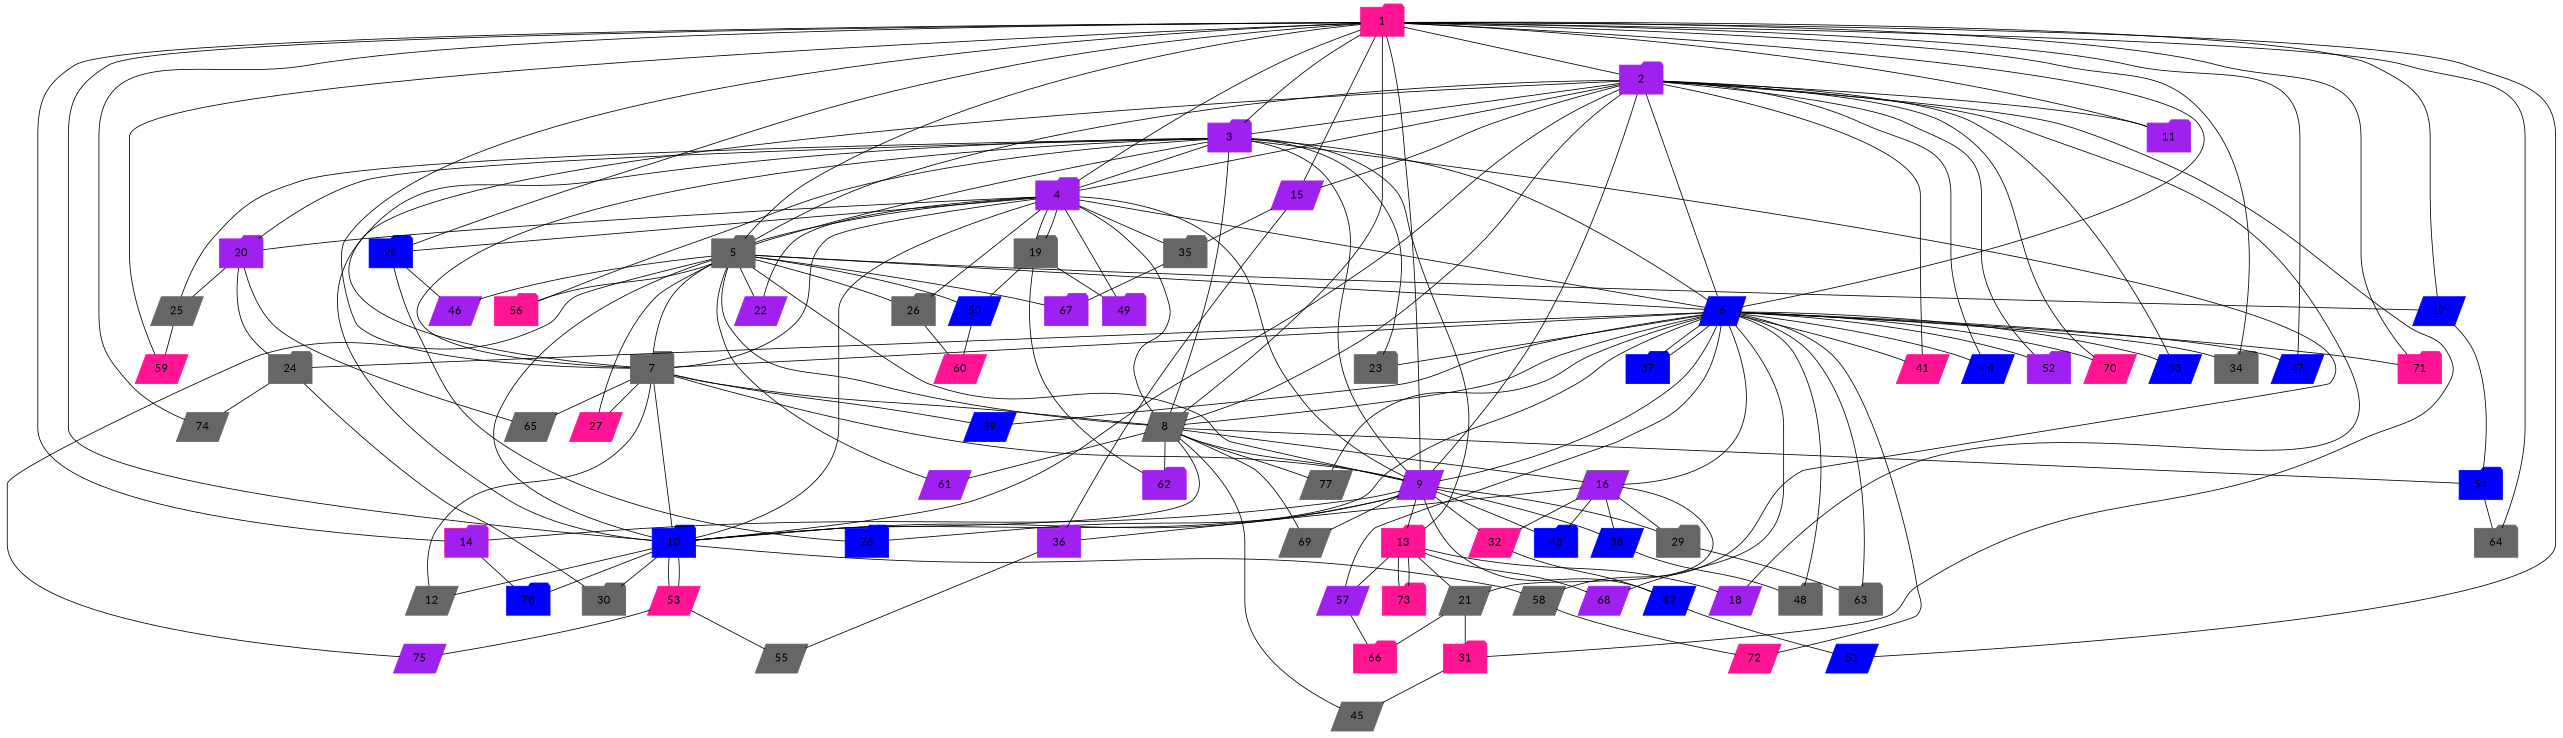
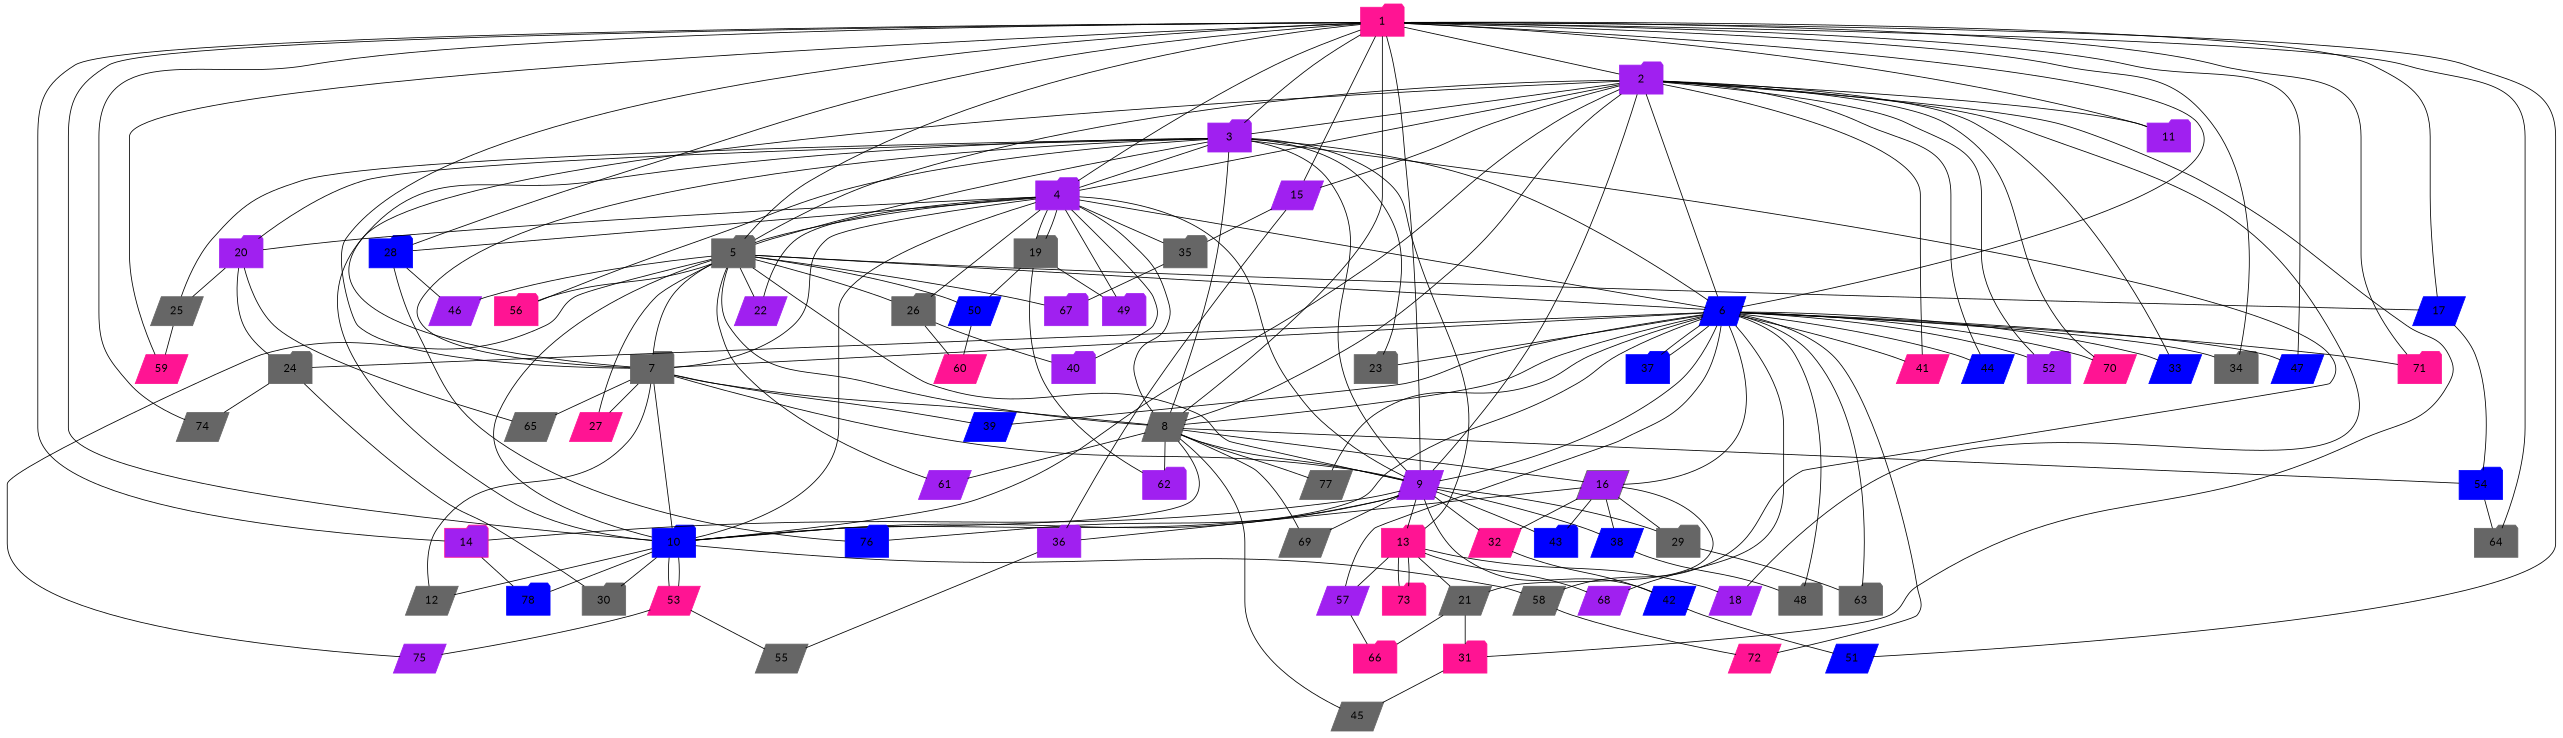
node "40": added
